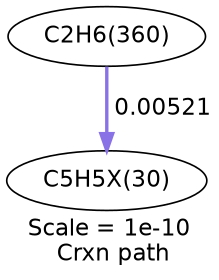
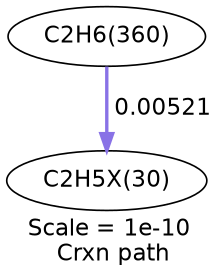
node "C5H5X(30)": label "C5H5X(30)" -> "C2H5X(30)"
